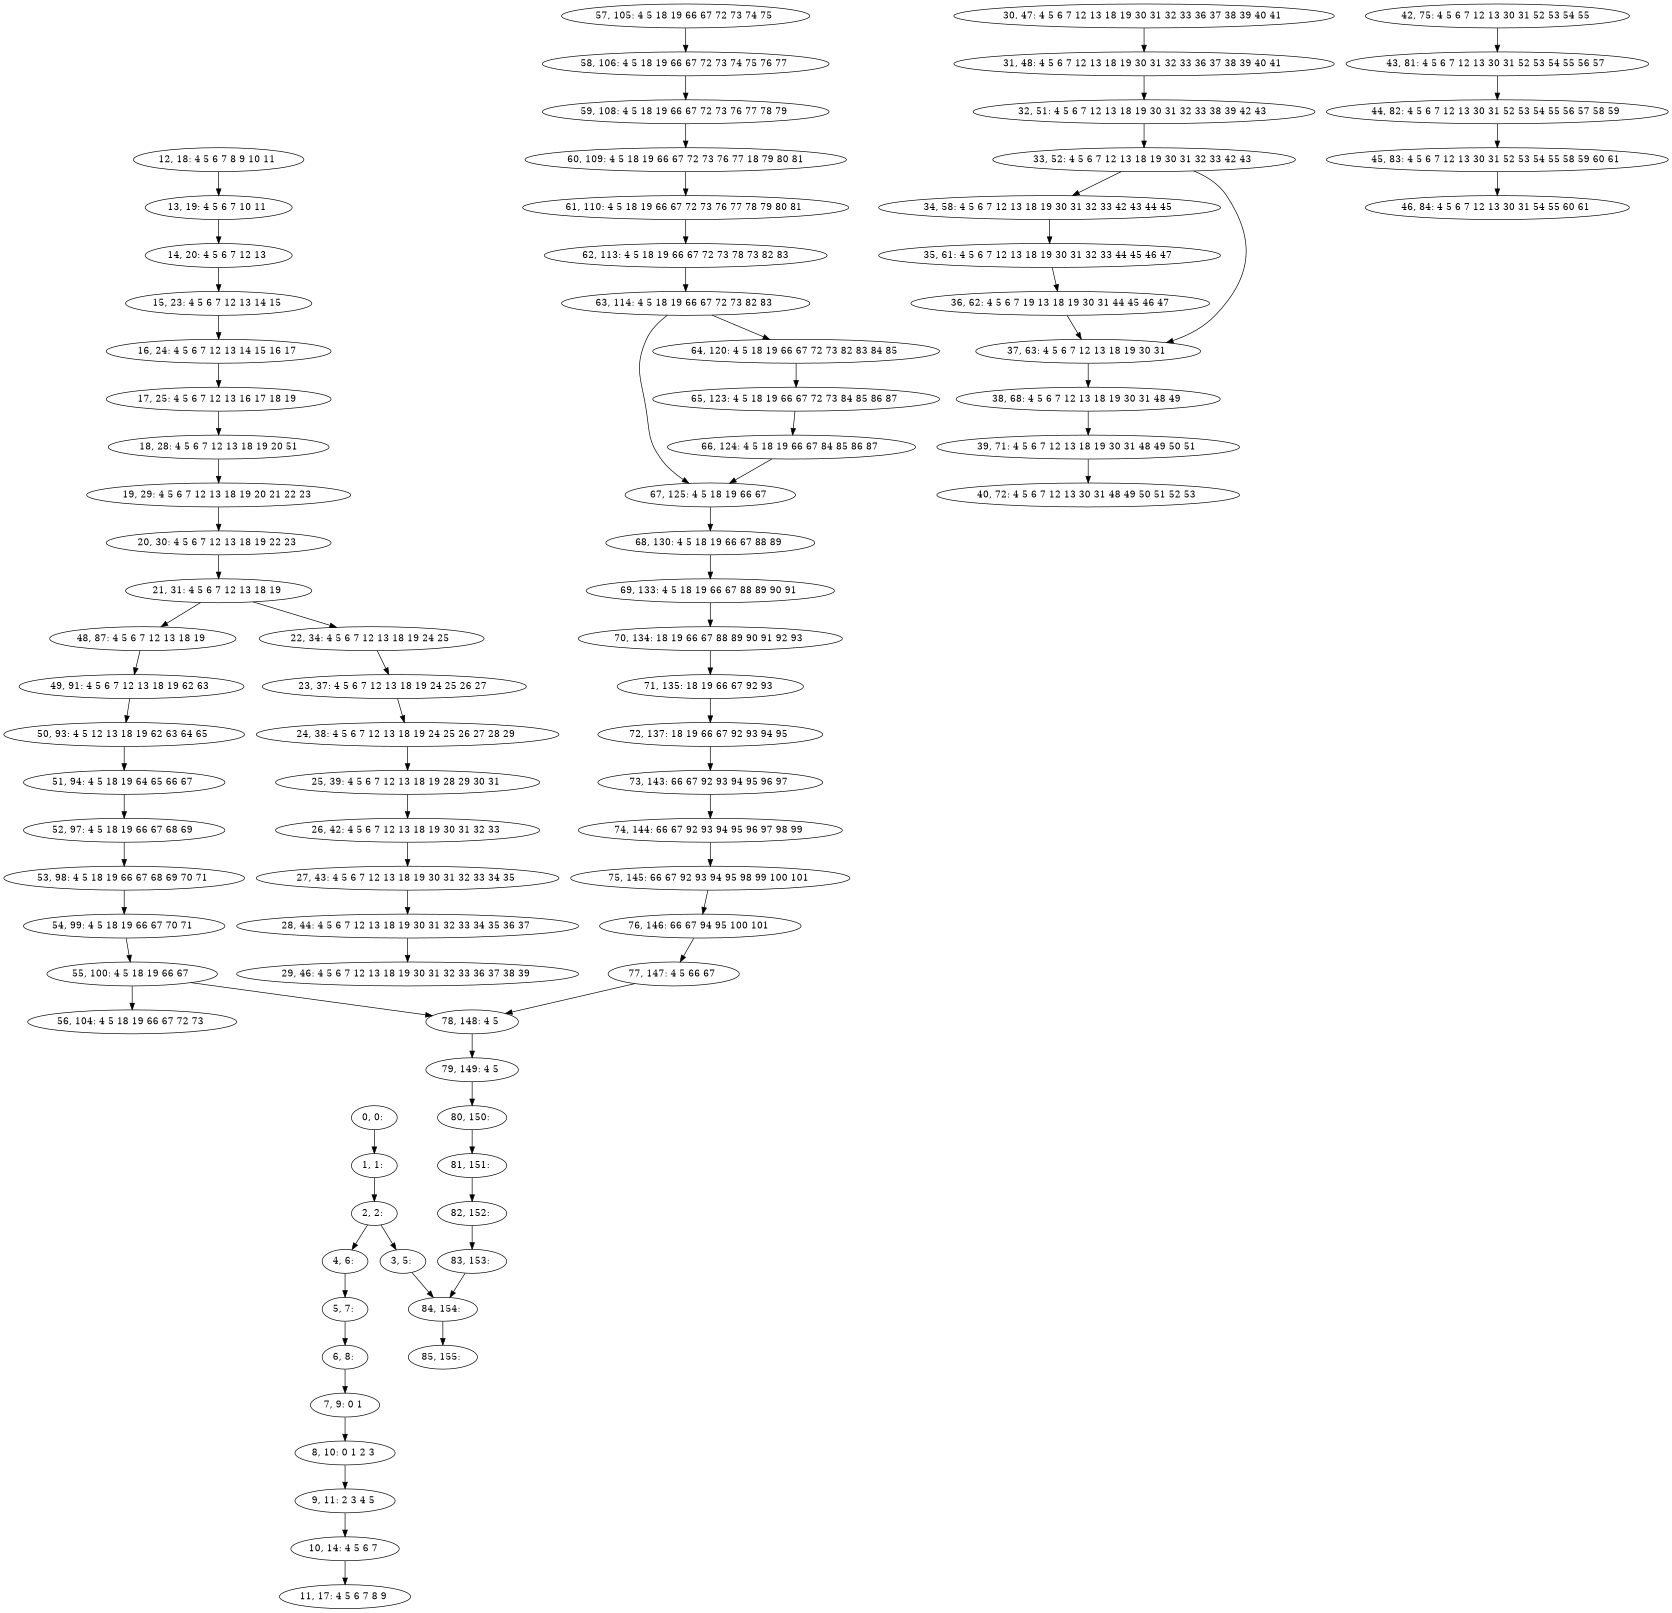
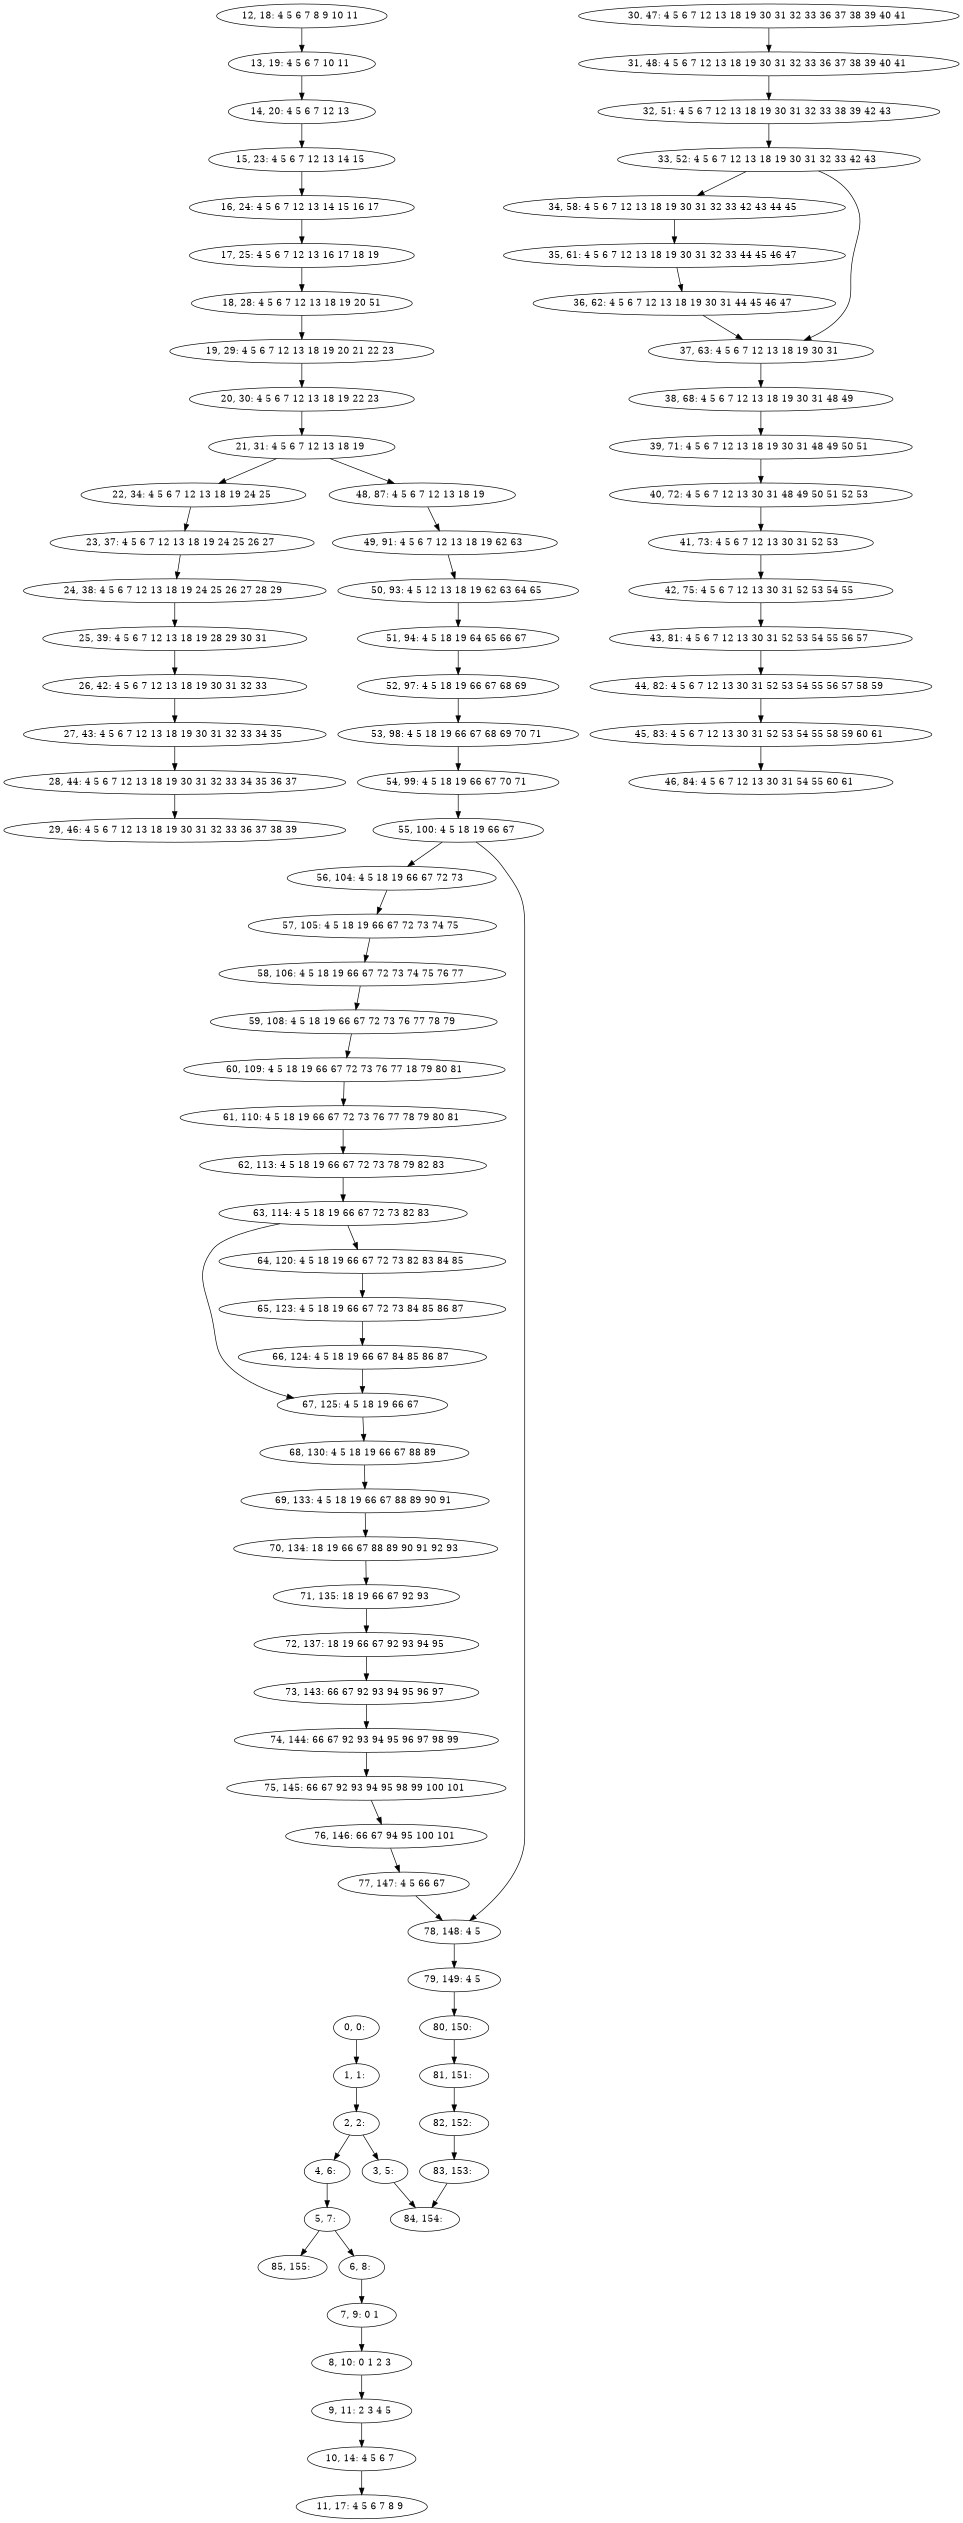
node "62, 113: 4 5 18 19 66 67 72 73 78 73 82 83": label "62, 113: 4 5 18 19 66 67 72 73 78 73 82 83" -> "62, 113: 4 5 18 19 66 67 72 73 78 79 82 83"
node "36, 62: 4 5 6 7 19 13 18 19 30 31 44 45 46 47": label "36, 62: 4 5 6 7 19 13 18 19 30 31 44 45 46 47" -> "36, 62: 4 5 6 7 12 13 18 19 30 31 44 45 46 47"
node "41, 73: 4 5 6 7 12 13 30 31 52 53": added
edge "56, 104: 4 5 18 19 66 67 72 73" -> "57, 105: 4 5 18 19 66 67 72 73 74 75": added
edge "84, 154:" -> "85, 155:": now "5, 7:" -> "85, 155:"
